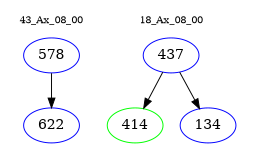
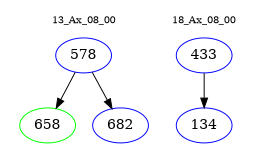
cluster "43_Ax_08_00": label "43_Ax_08_00" -> "13_Ax_08_00"
node "437": label "437" -> "433"
node "658": added
node "622": label "622" -> "682"
node "414": removed
